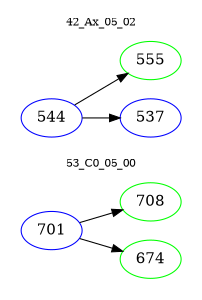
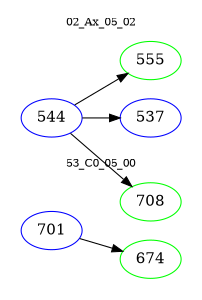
cluster "42_Ax_05_02": label "42_Ax_05_02" -> "02_Ax_05_02"
edge "701" -> "708": now "544" -> "708"
